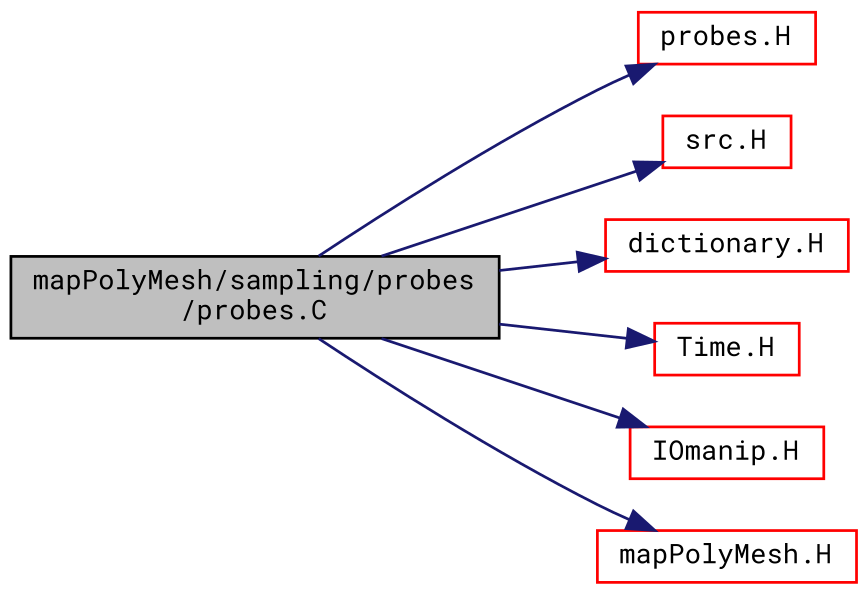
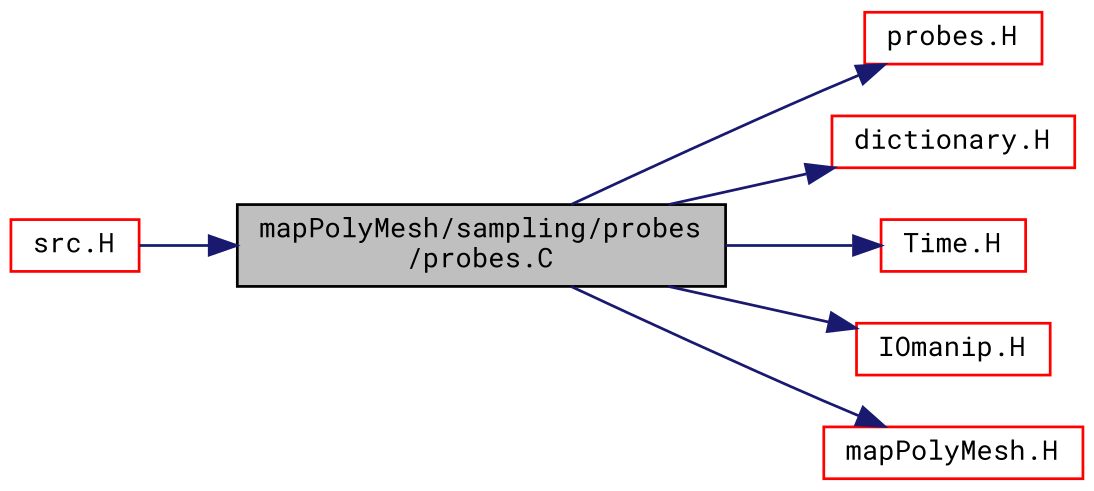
edge "mapPolyMesh/sampling/probes /probes.C" -> "src.H": reversed
